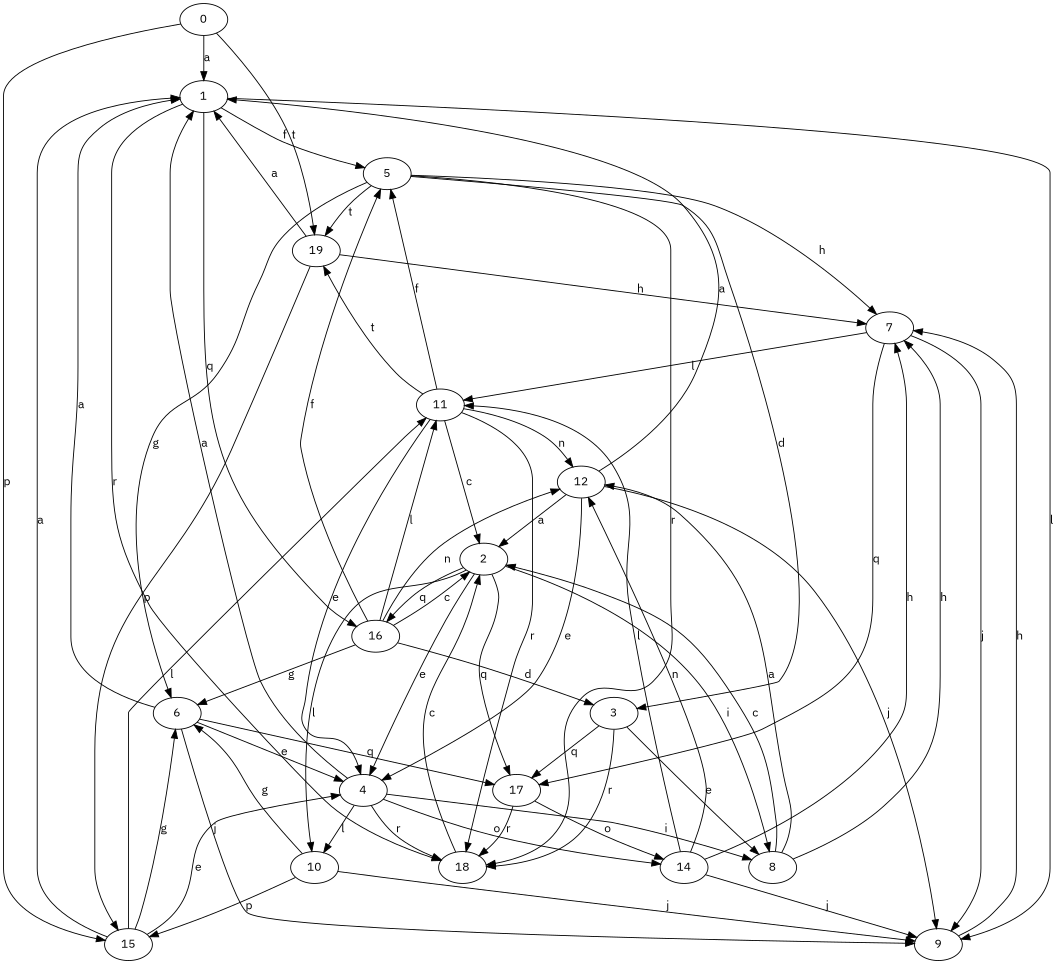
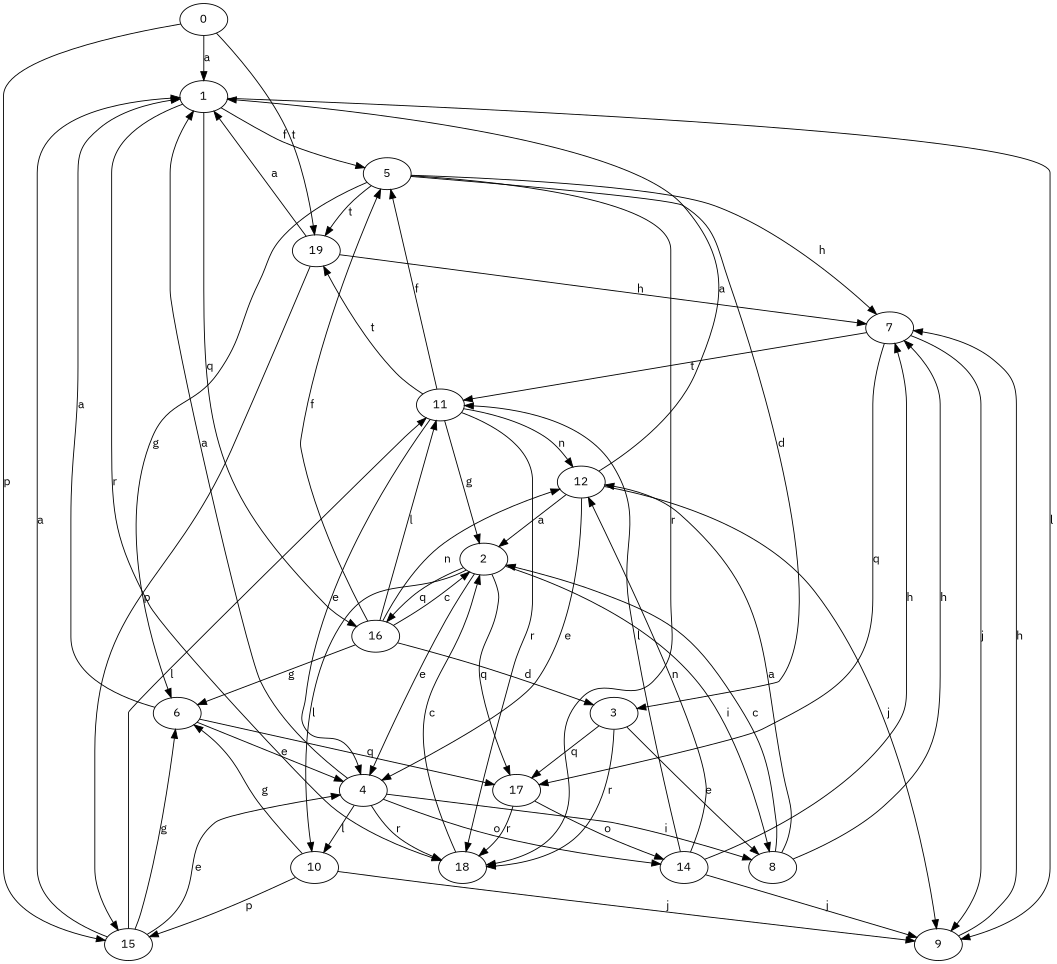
edge "7" -> "11": label "l" -> "t"
edge "11" -> "2": label "c" -> "g"
edge "6" -> "9": removed, label "j"
